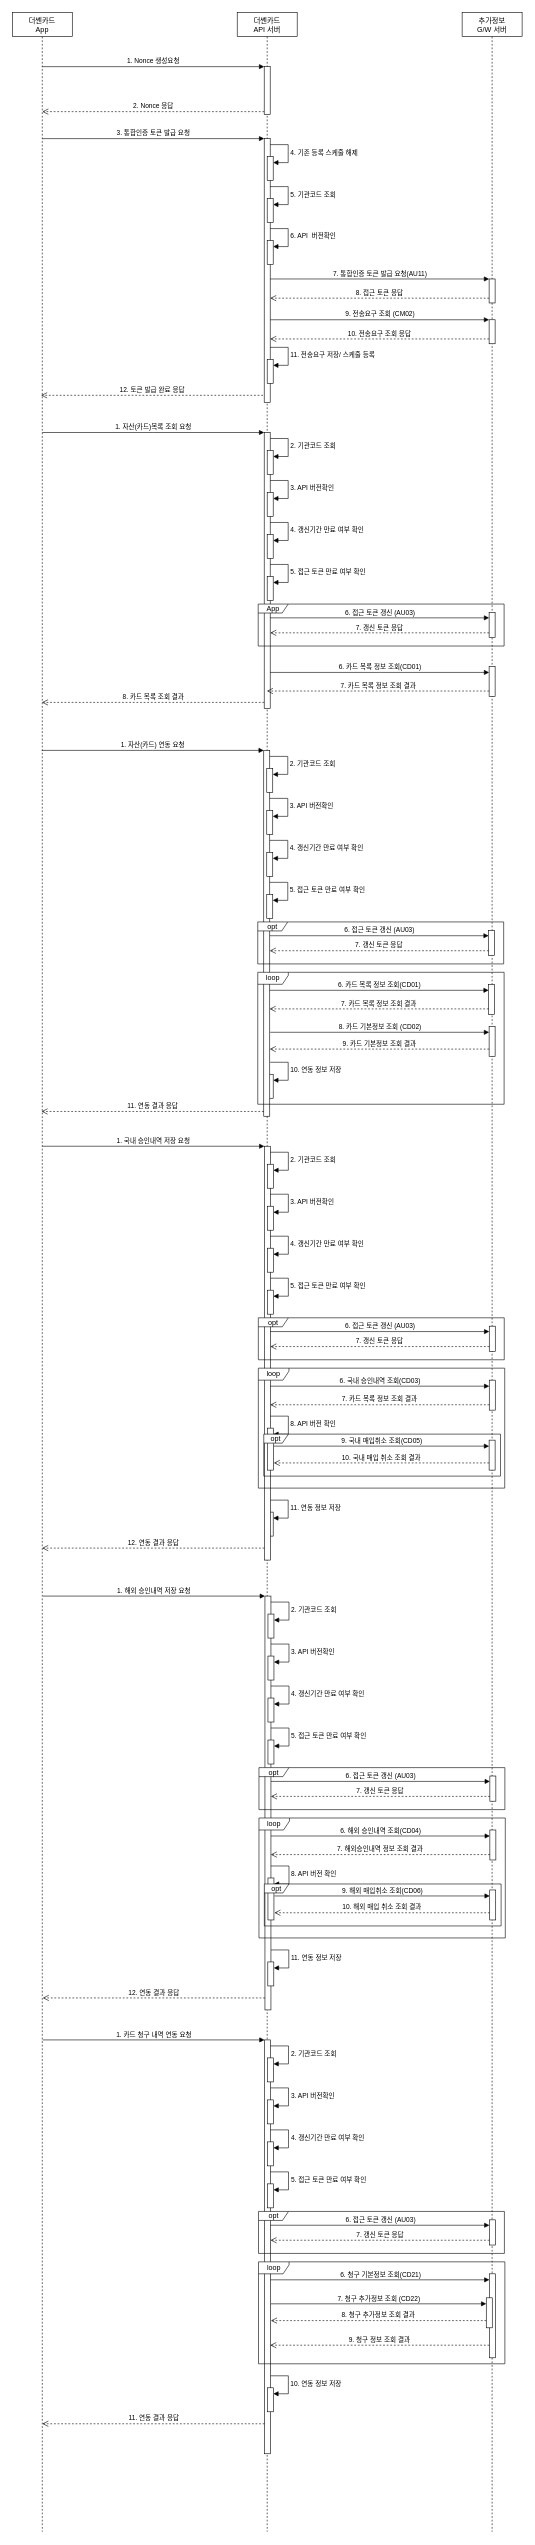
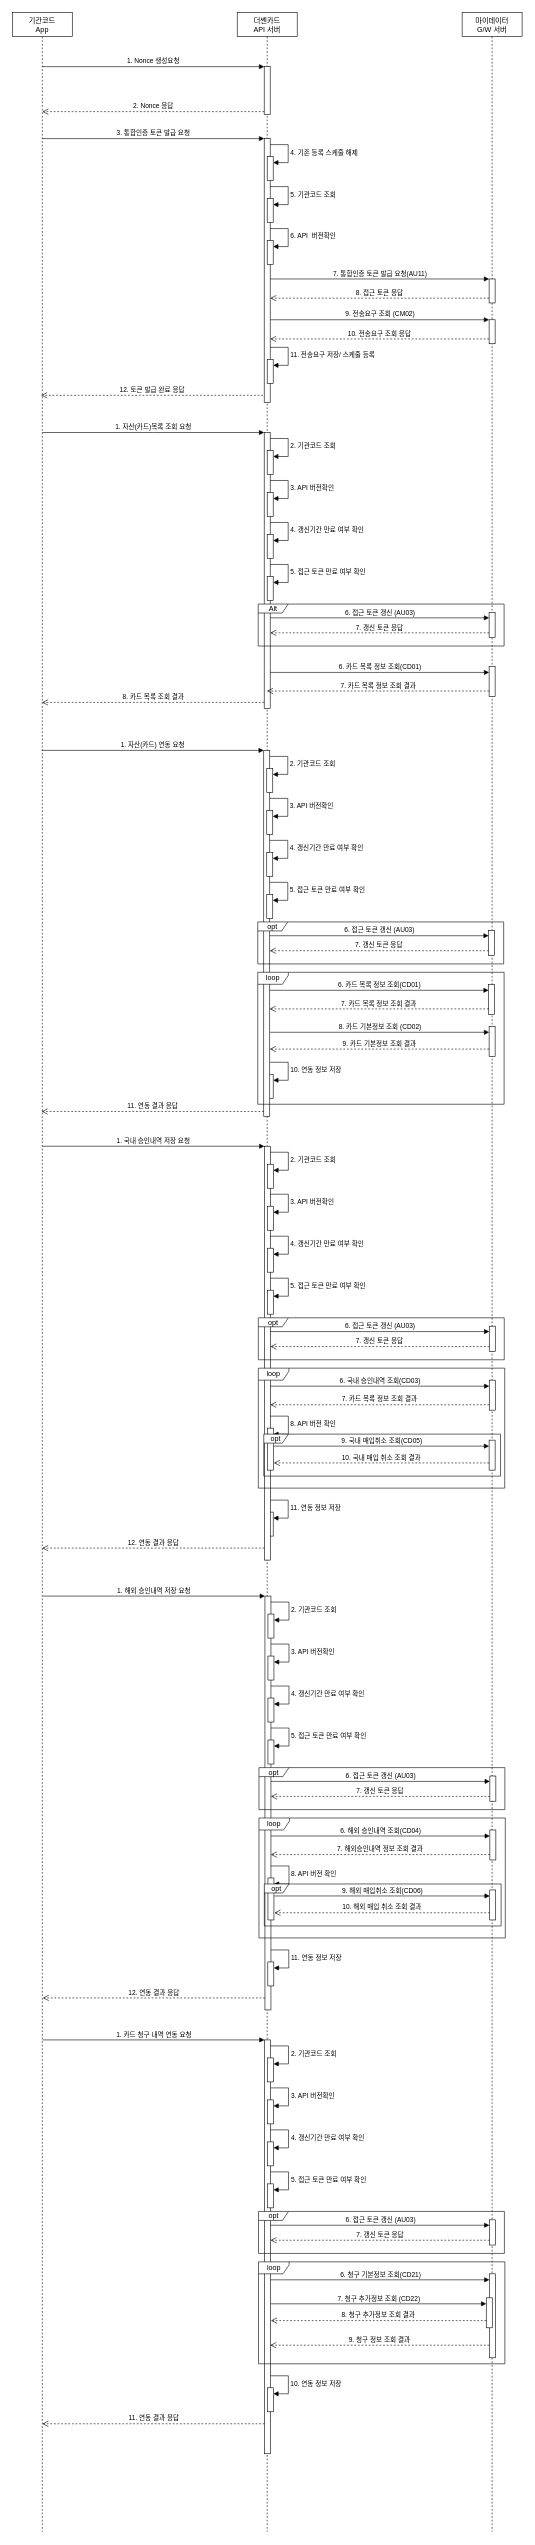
node "더쎈카드 App": label "더쎈카드 App" -> "기관코드 App"
node "추가정보 G/W 서버": label "추가정보 G/W 서버" -> "마이데이터 G/W 서버"
node "App": label "App" -> "Alt"
